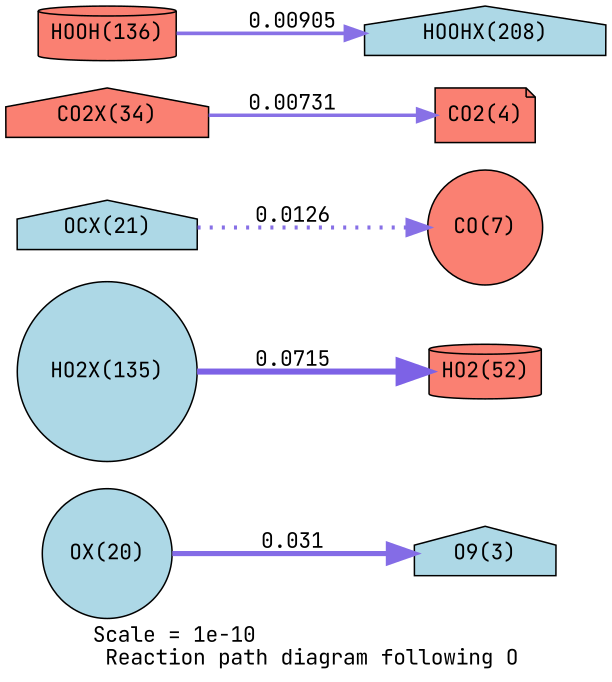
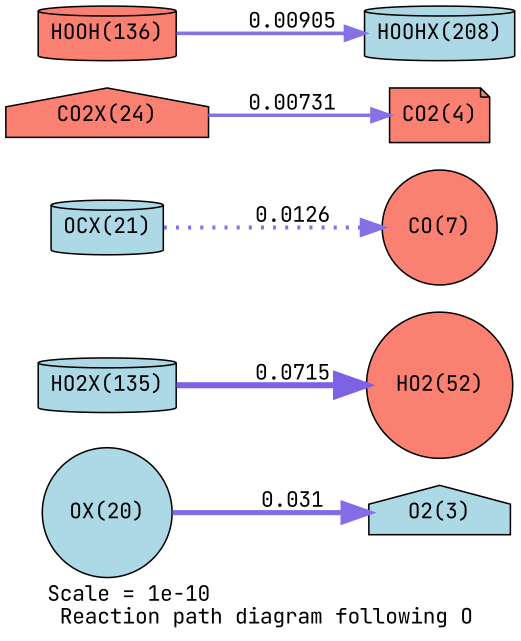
node "HOOHX(208)": shape house -> cylinder
node "CO2X(34)": label "CO2X(34)" -> "CO2X(24)"
node "OCX(21)": shape house -> cylinder
node "HO2X(135)": shape circle -> cylinder
node "HO2(52)": shape cylinder -> circle
node "O9(3)": label "O9(3)" -> "O2(3)"
